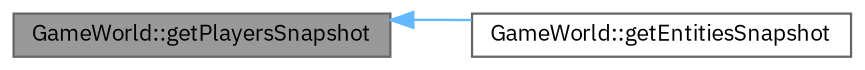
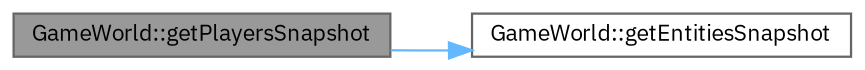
edge "GameWorld::getEntitiesSnapshot" -> "GameWorld::getPlayersSnapshot": reversed
